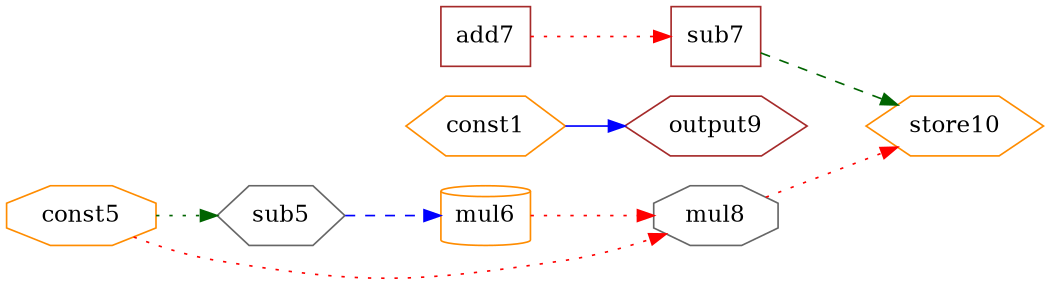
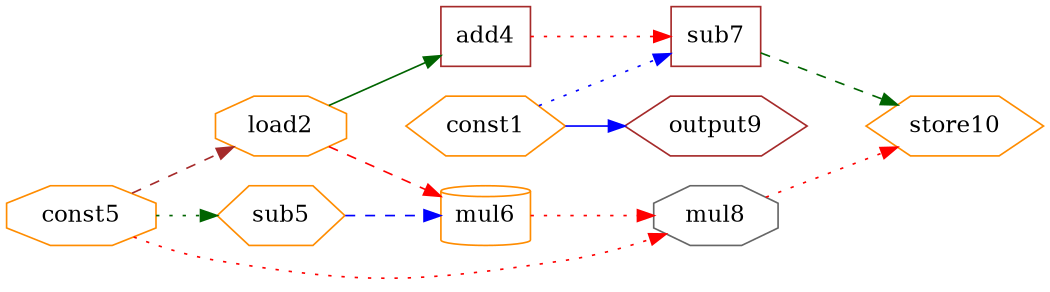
node "add7": label "add7" -> "add4"
edge "const1" -> "sub7": added
node "load2": added
node "sub5": color gray40 -> darkorange
